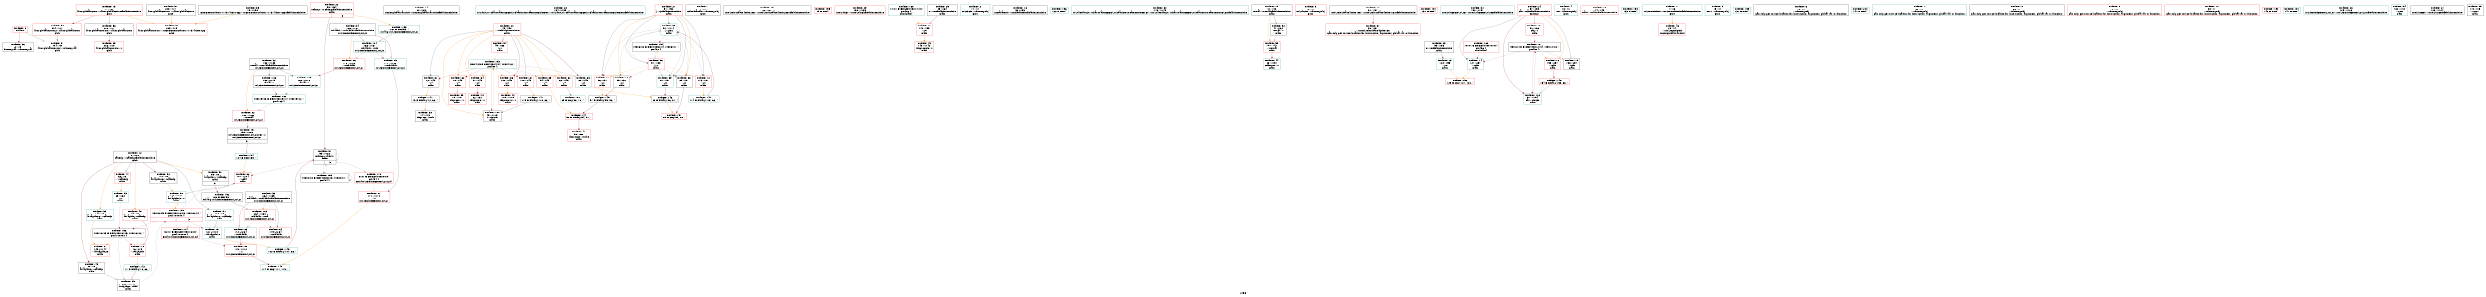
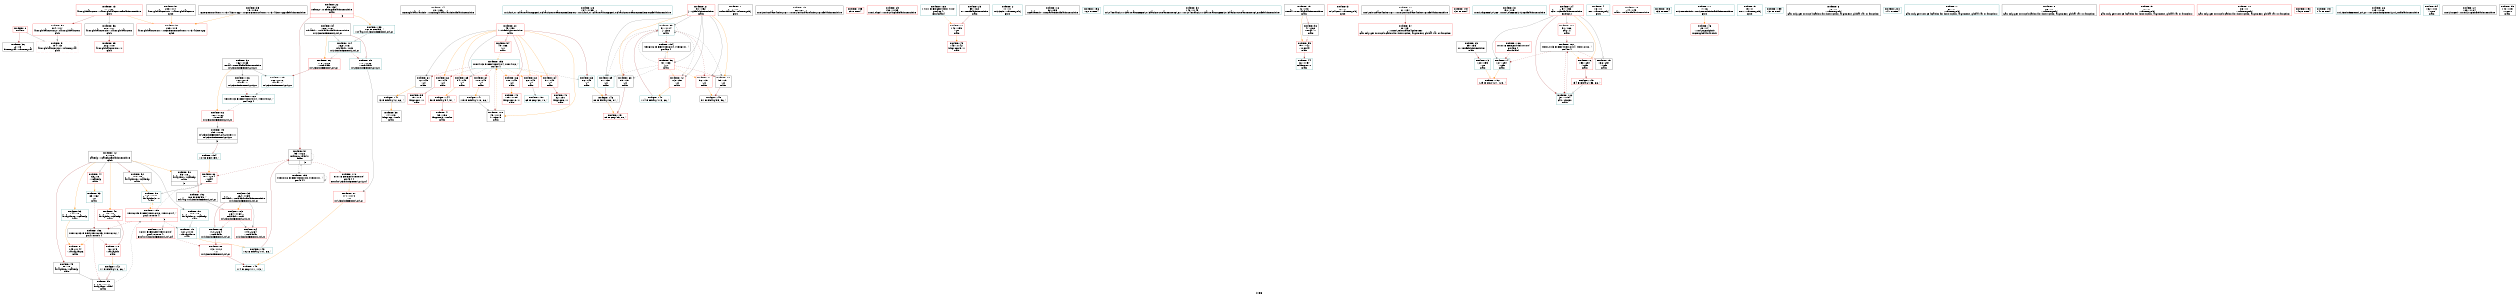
edge "NodeID: 145" -> "NodeID: 144": removed
